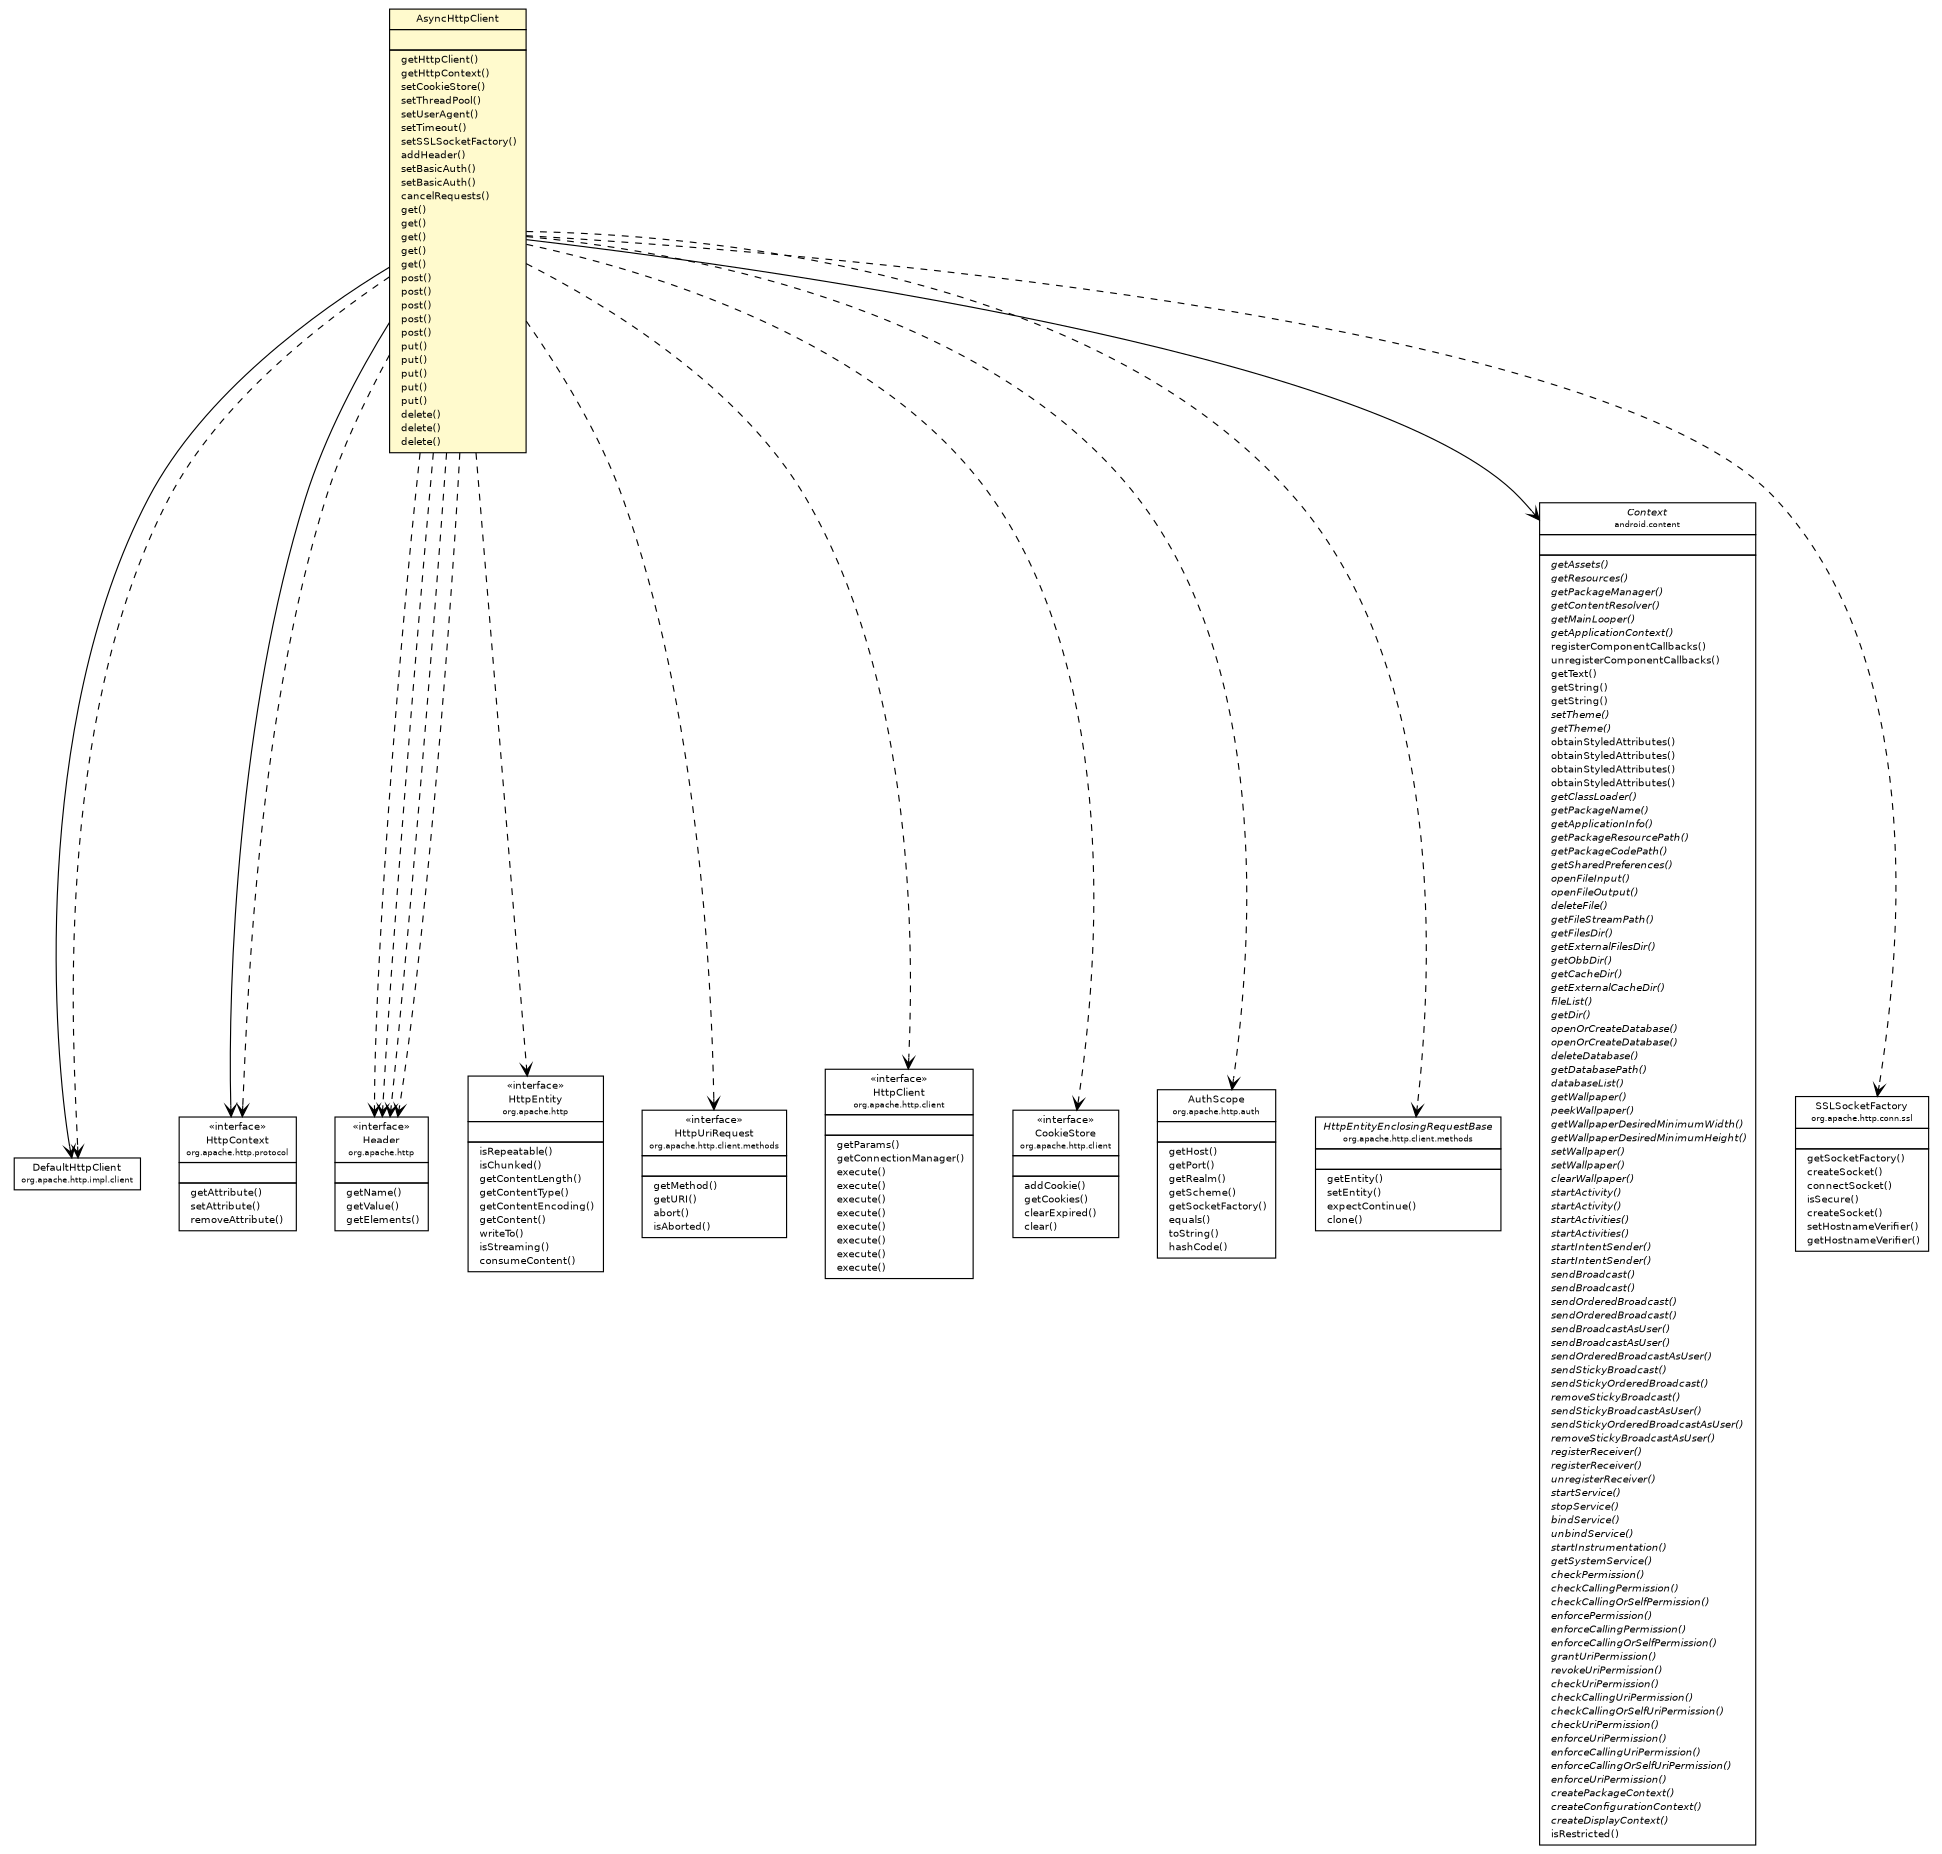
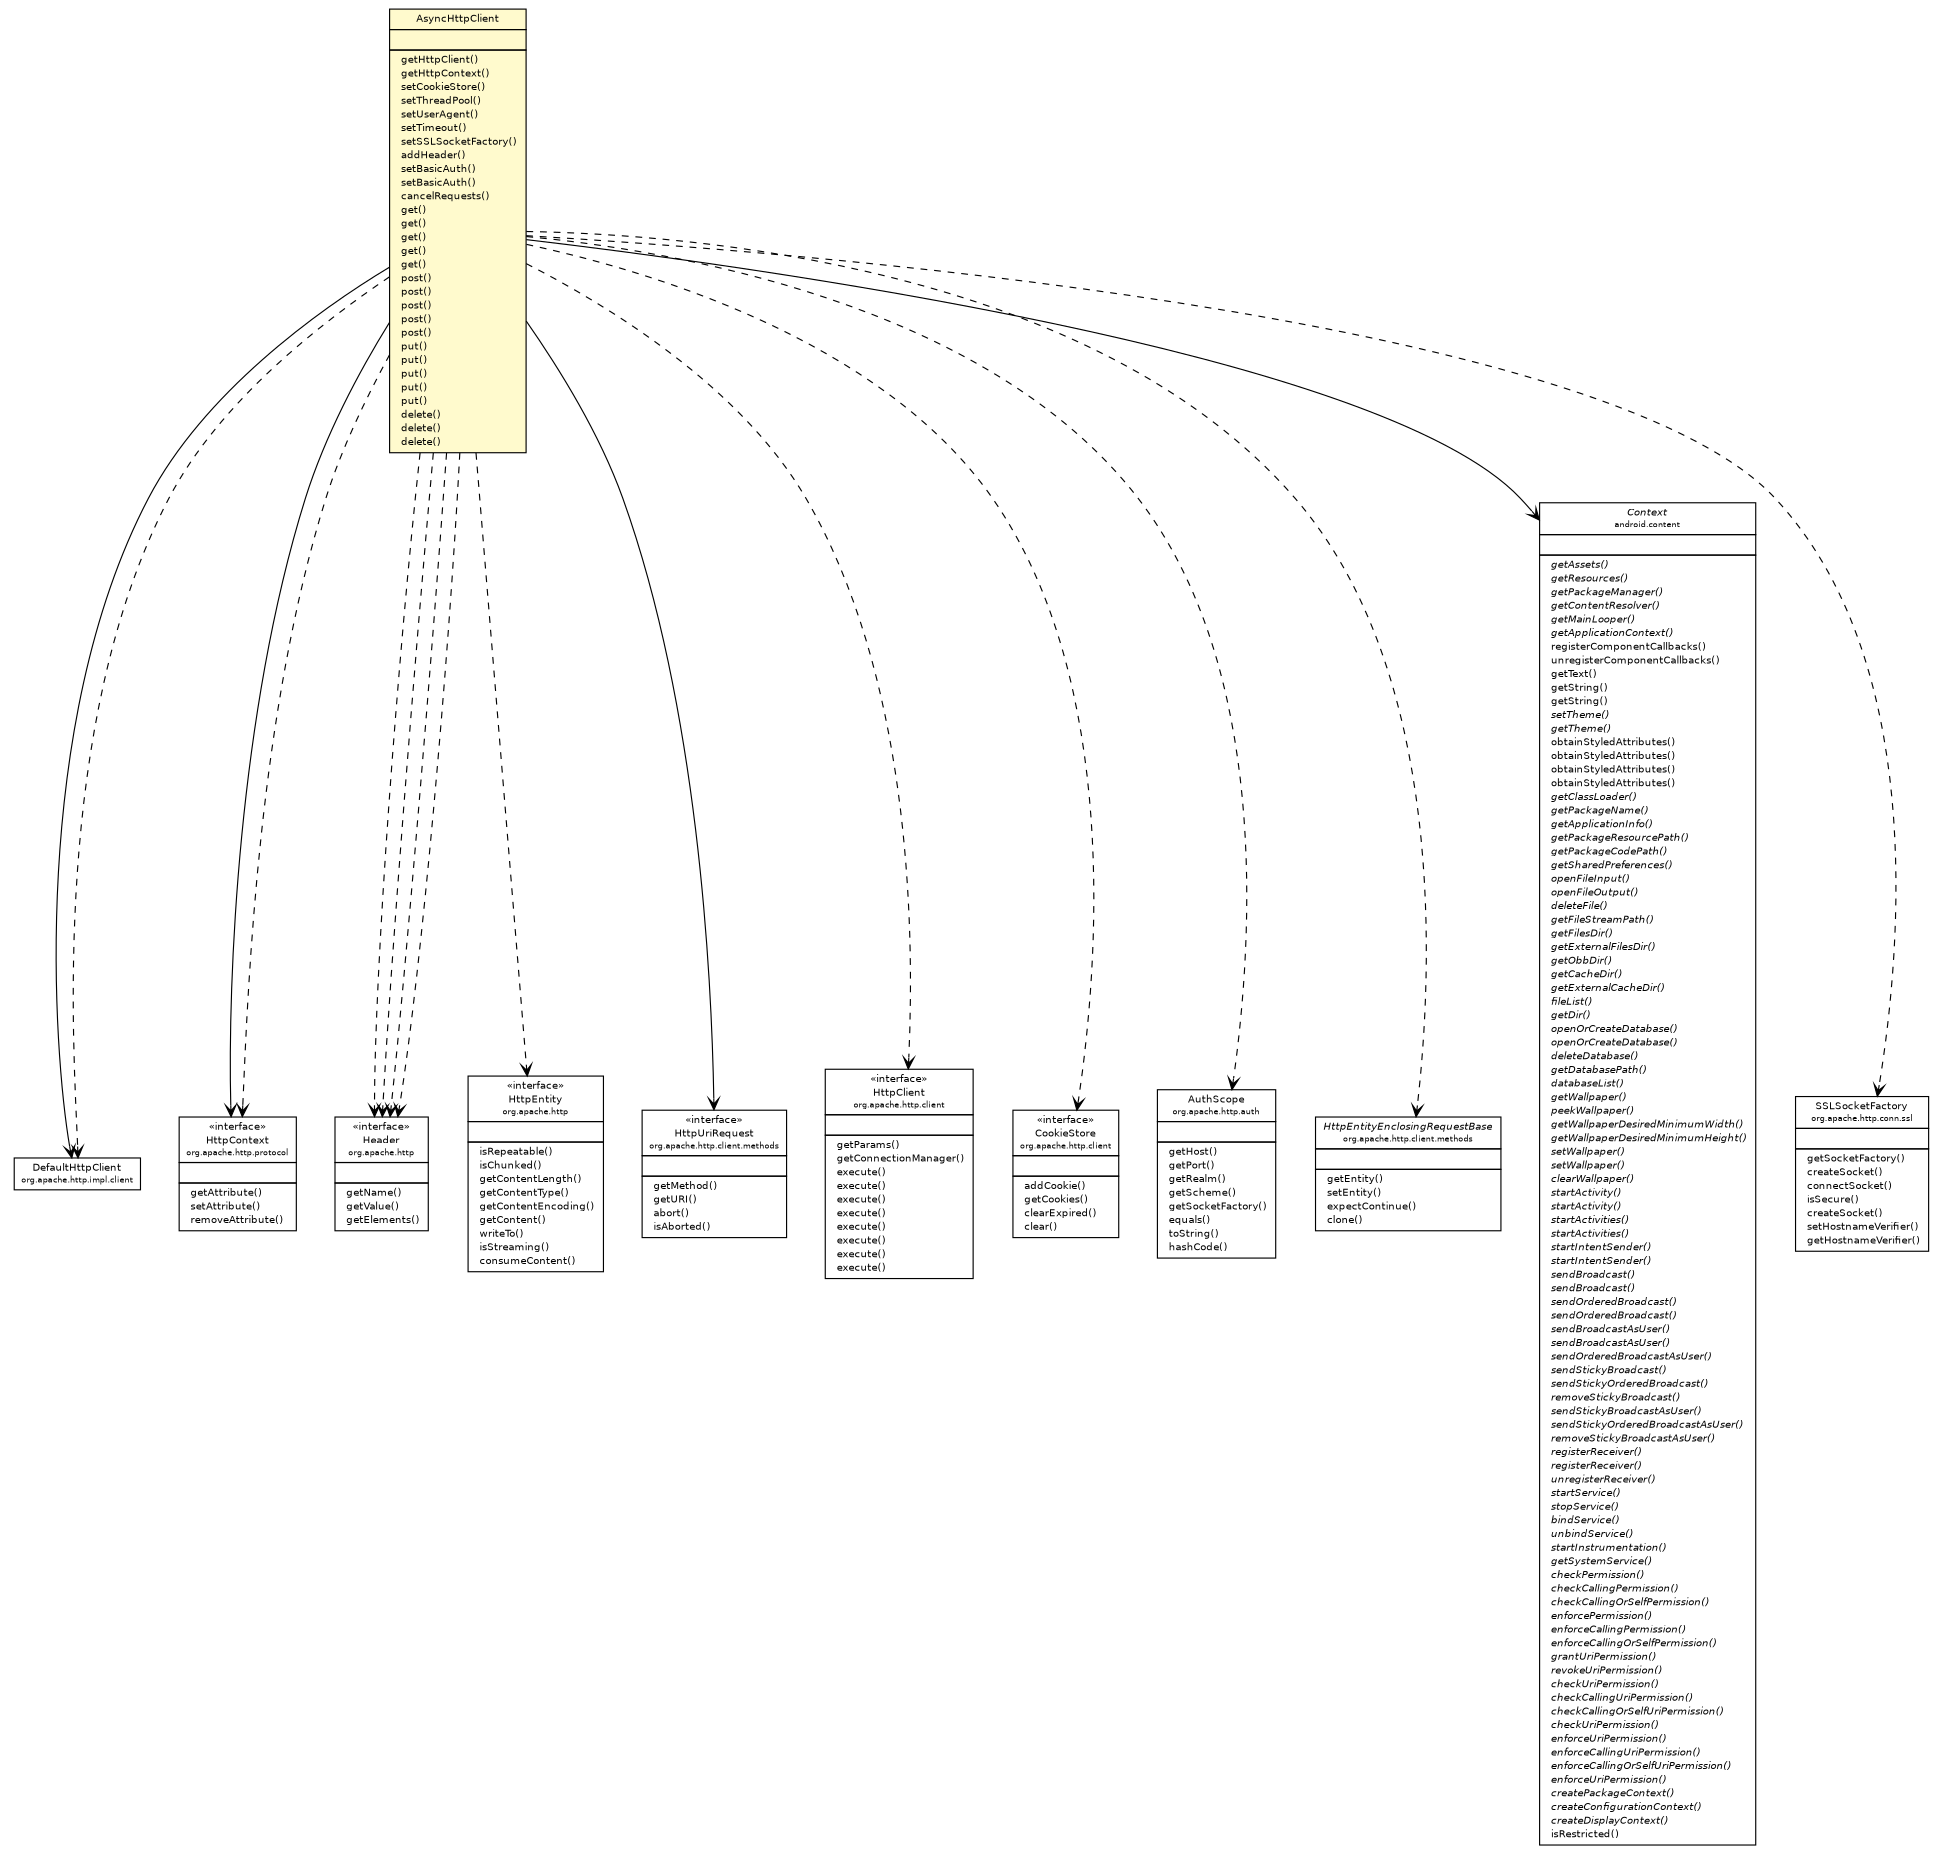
edge "AsyncHttpClient" -> "HttpUriRequest": style dashed -> solid
